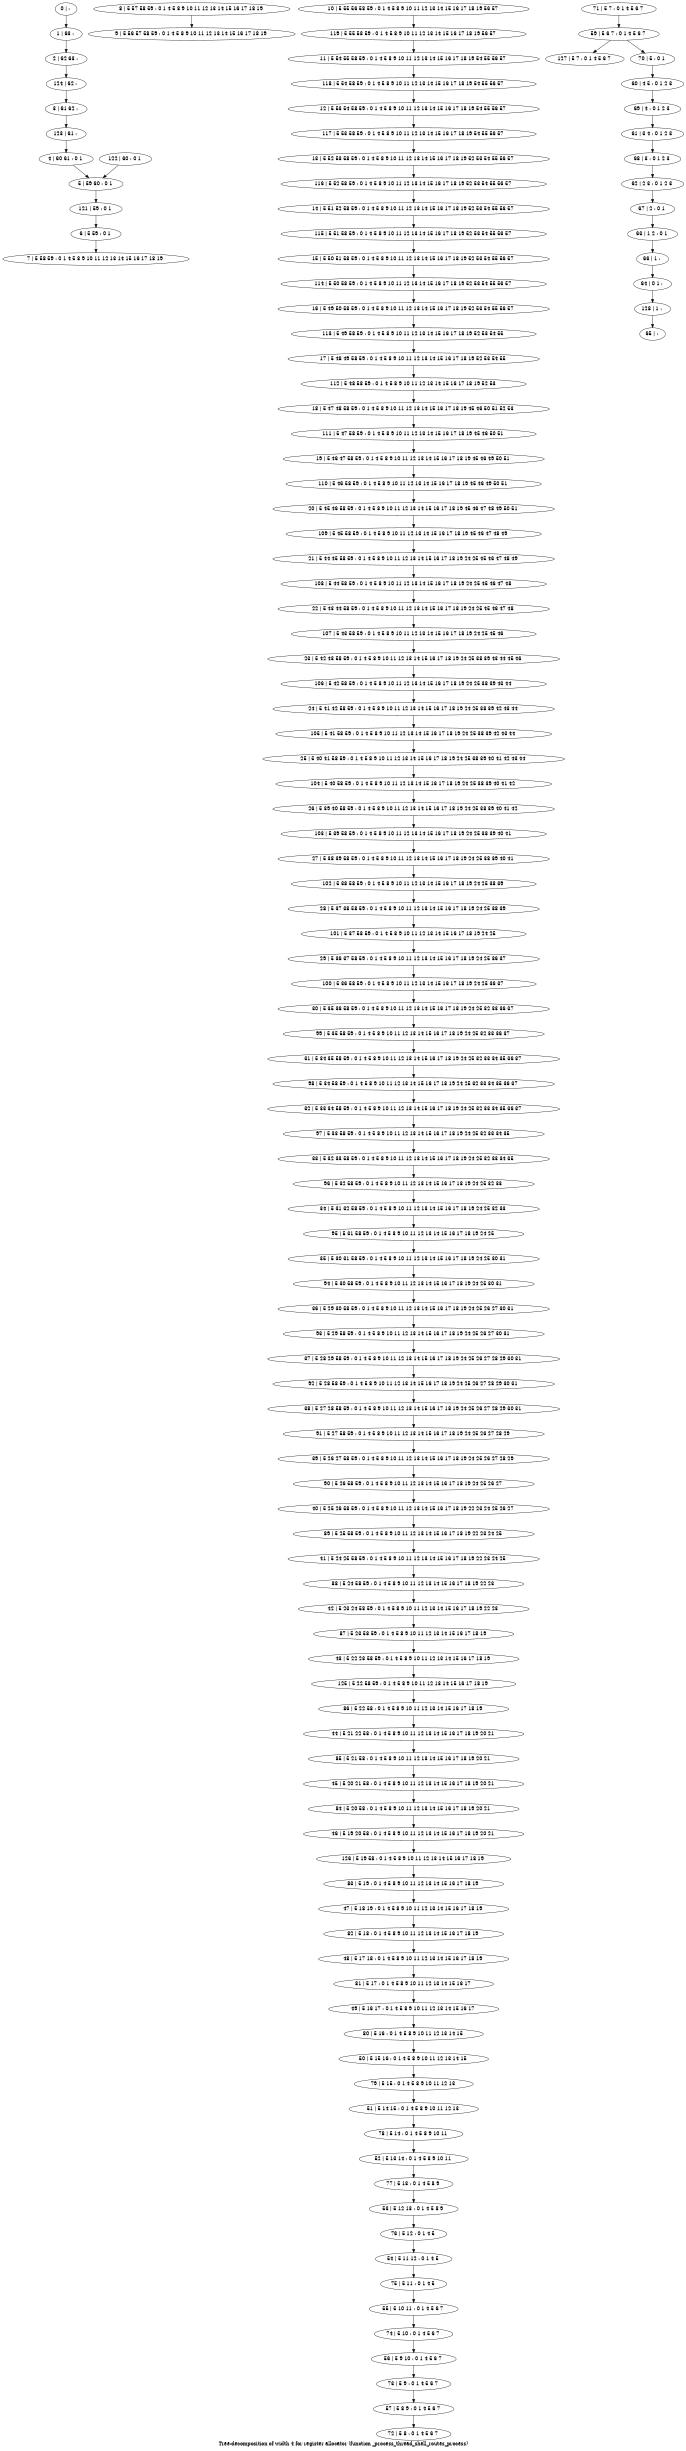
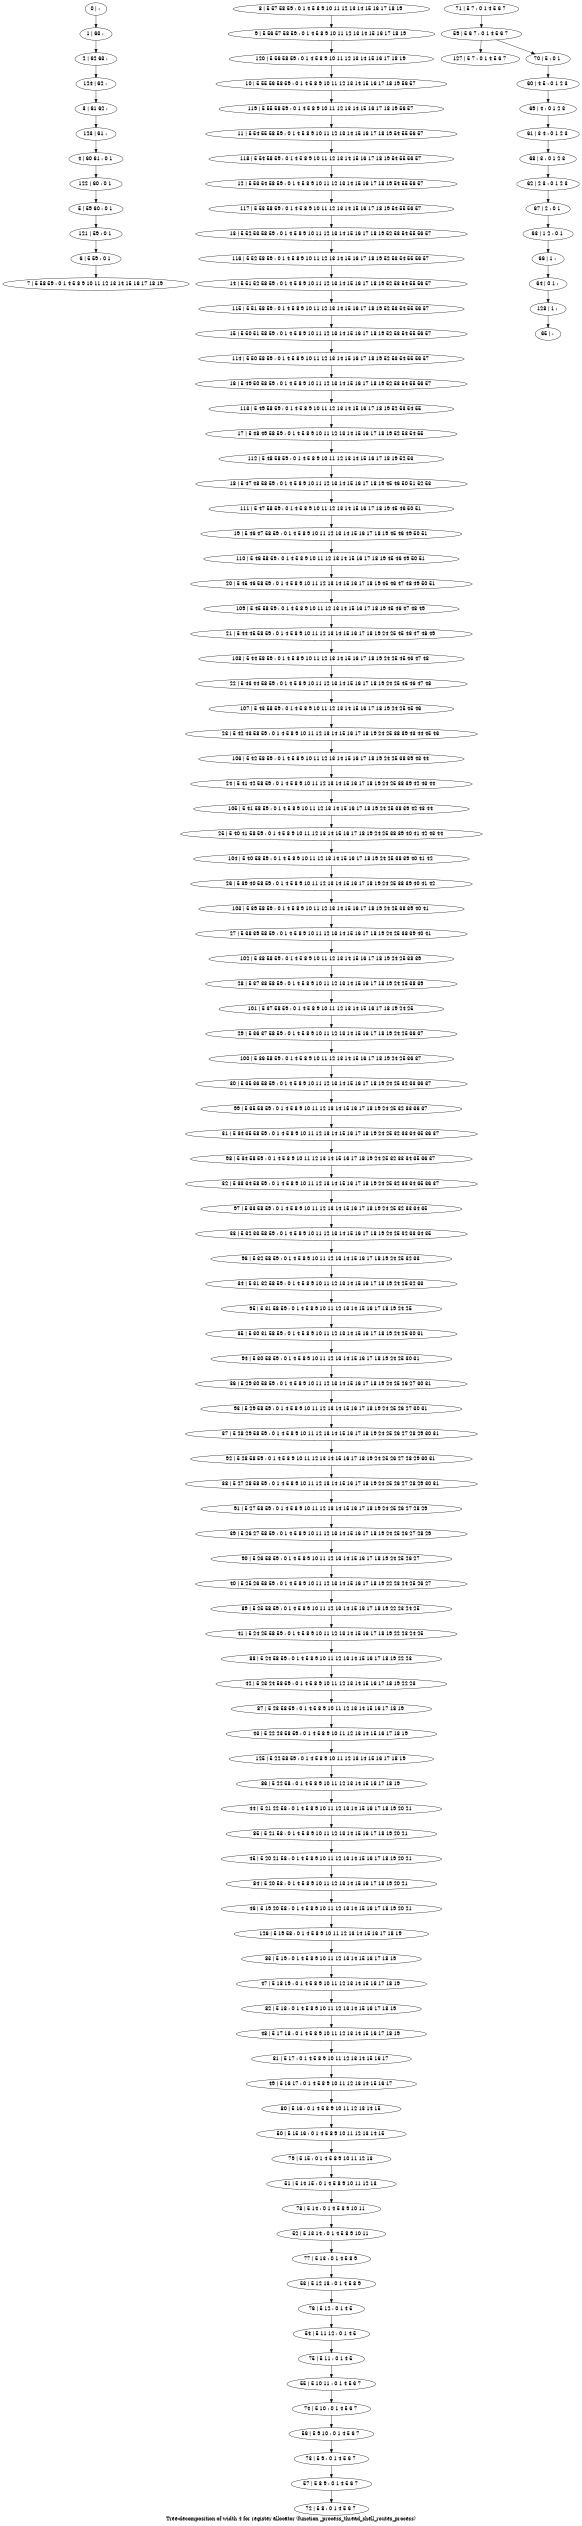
node "120 | 5 56 58 59 : 0 1 4 5 8 9 10 11 12 13 14 15 16 17 18 19": added
edge "4 | 60 61 : 0 1" -> "5 | 59 60 : 0 1": now "4 | 60 61 : 0 1" -> "122 | 60 : 0 1"
